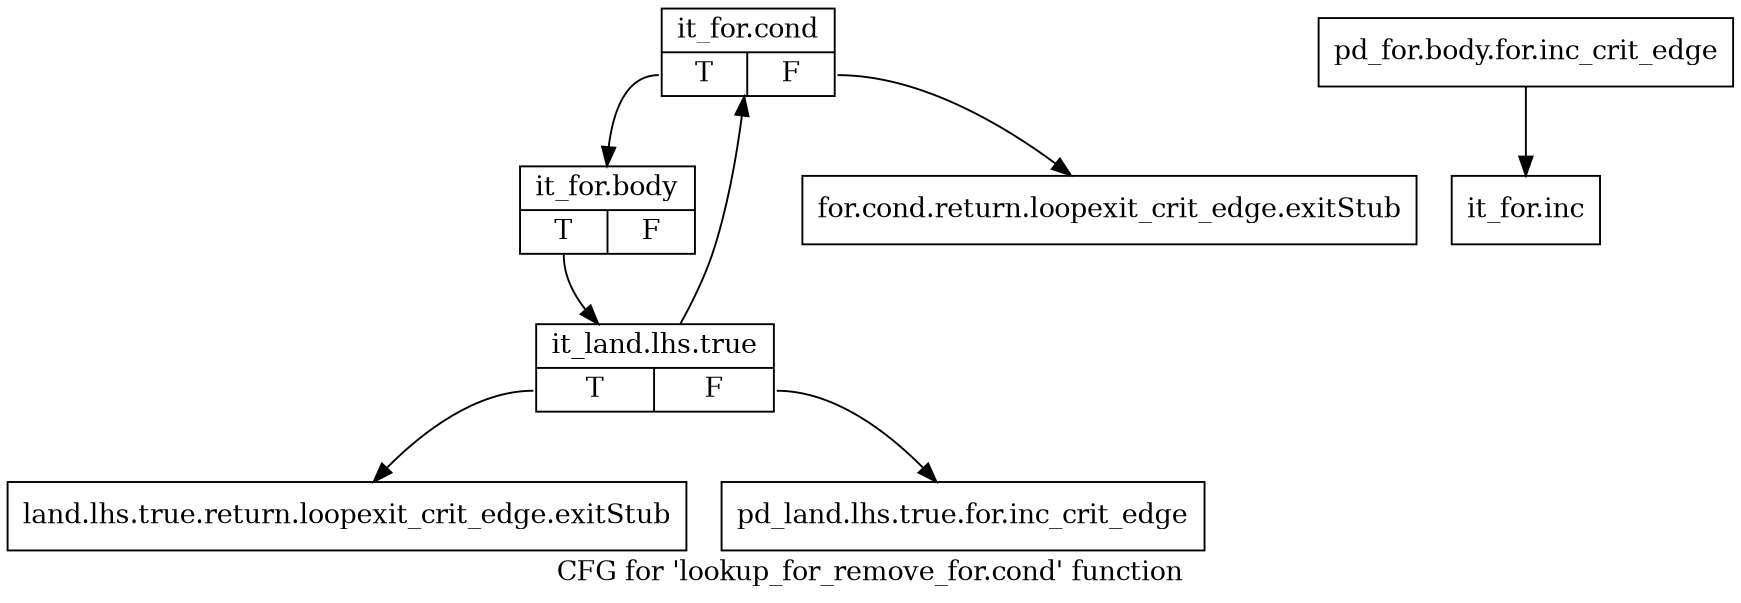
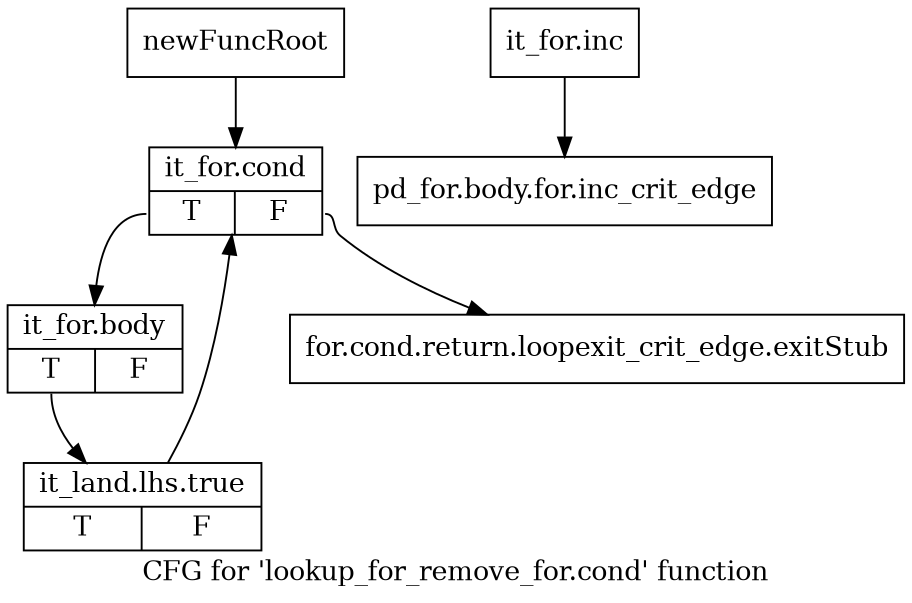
node "newFuncRoot": added
edge "pd_for.body.for.inc_crit_edge" -> "it_for.inc": reversed
node "land.lhs.true.return.loopexit_crit_edge.exitStub": removed
node "pd_land.lhs.true.for.inc_crit_edge": removed
